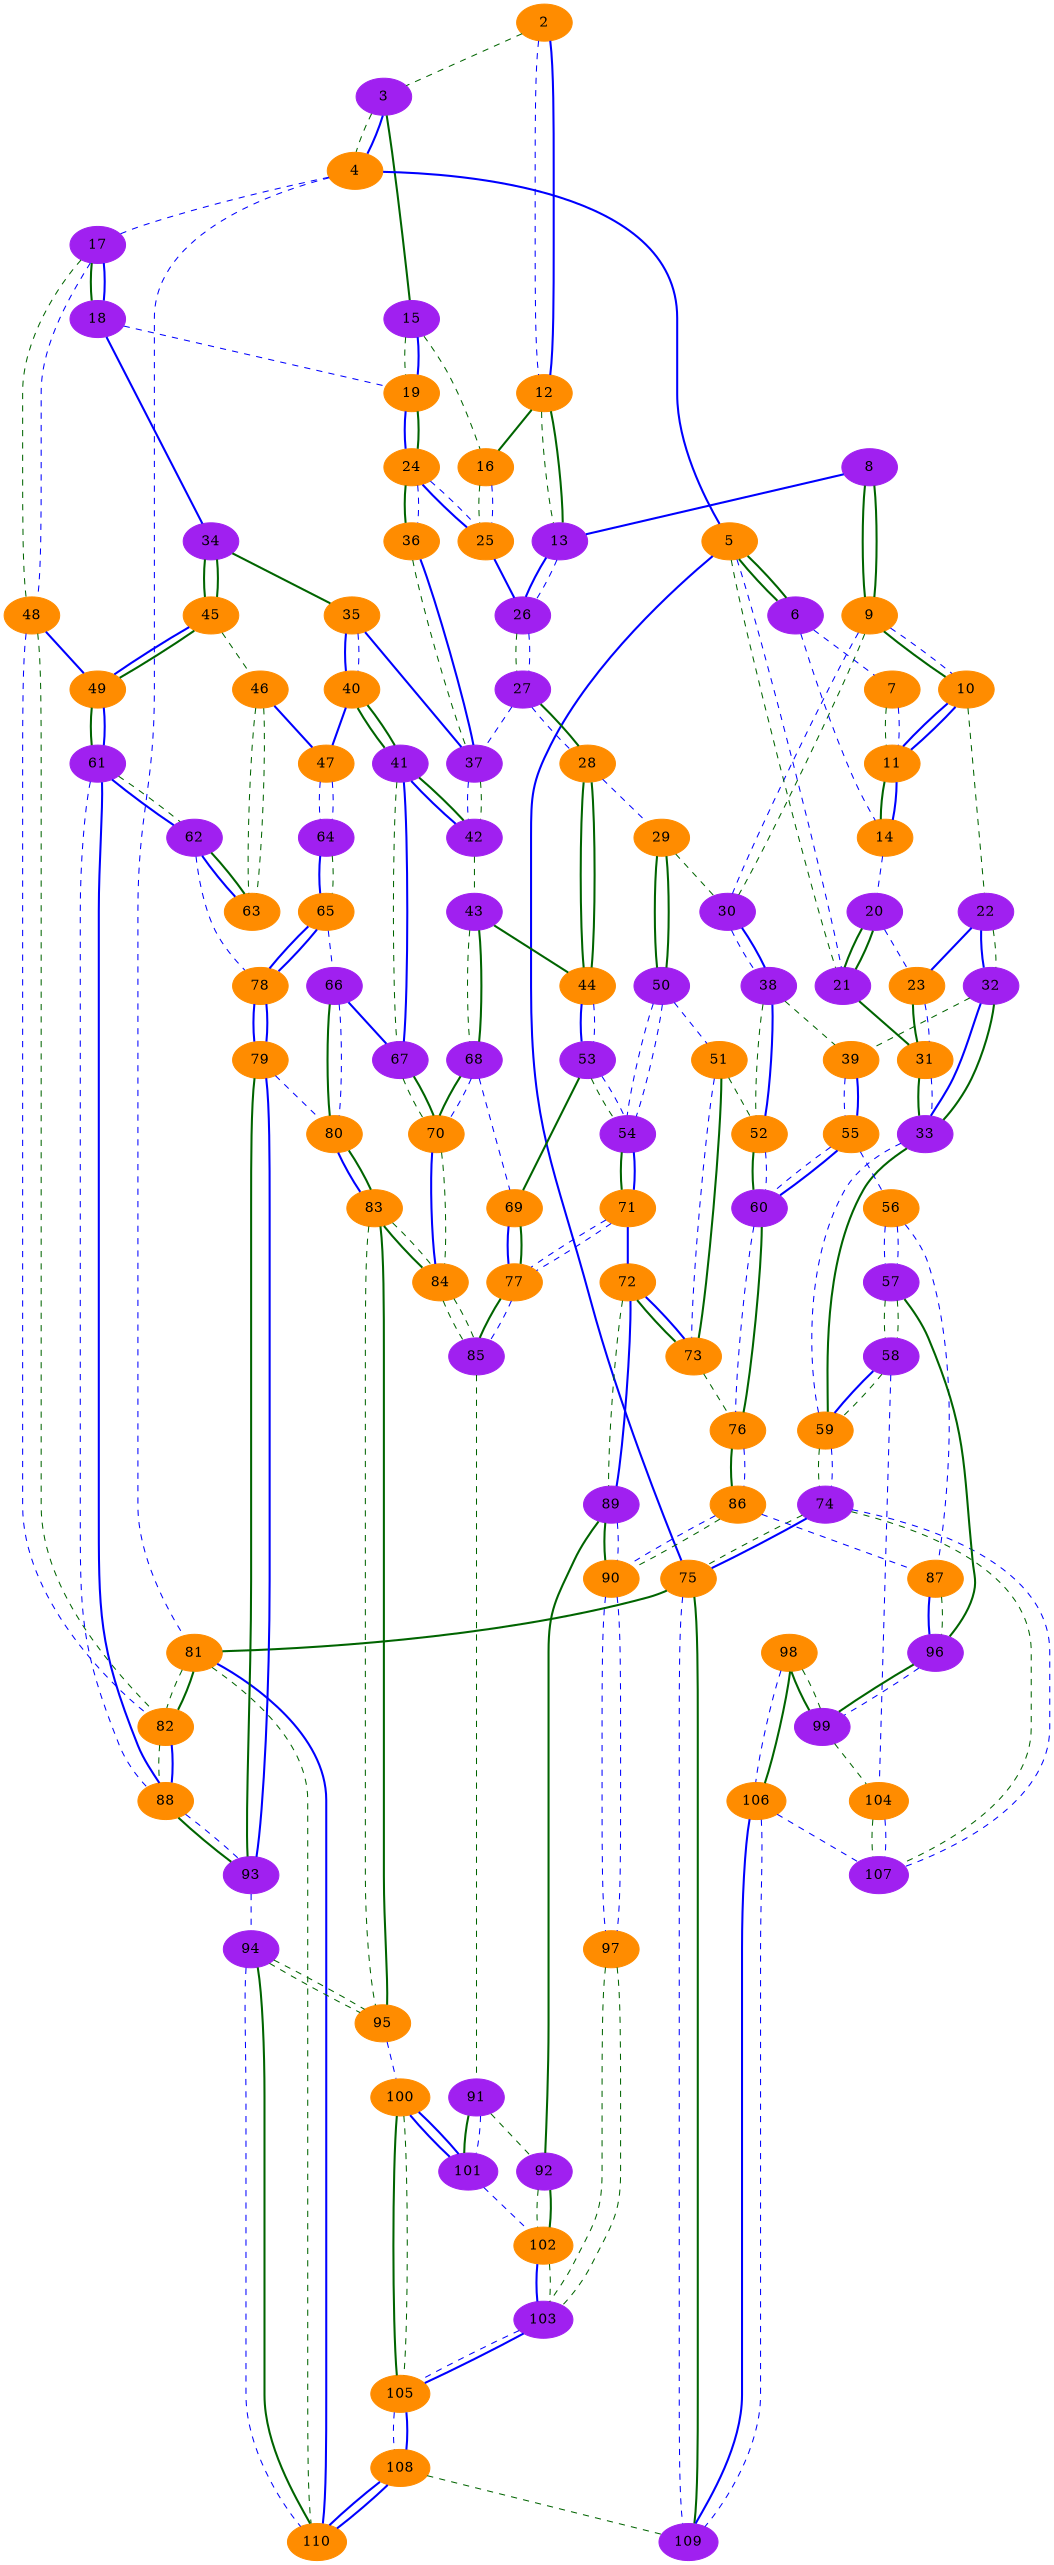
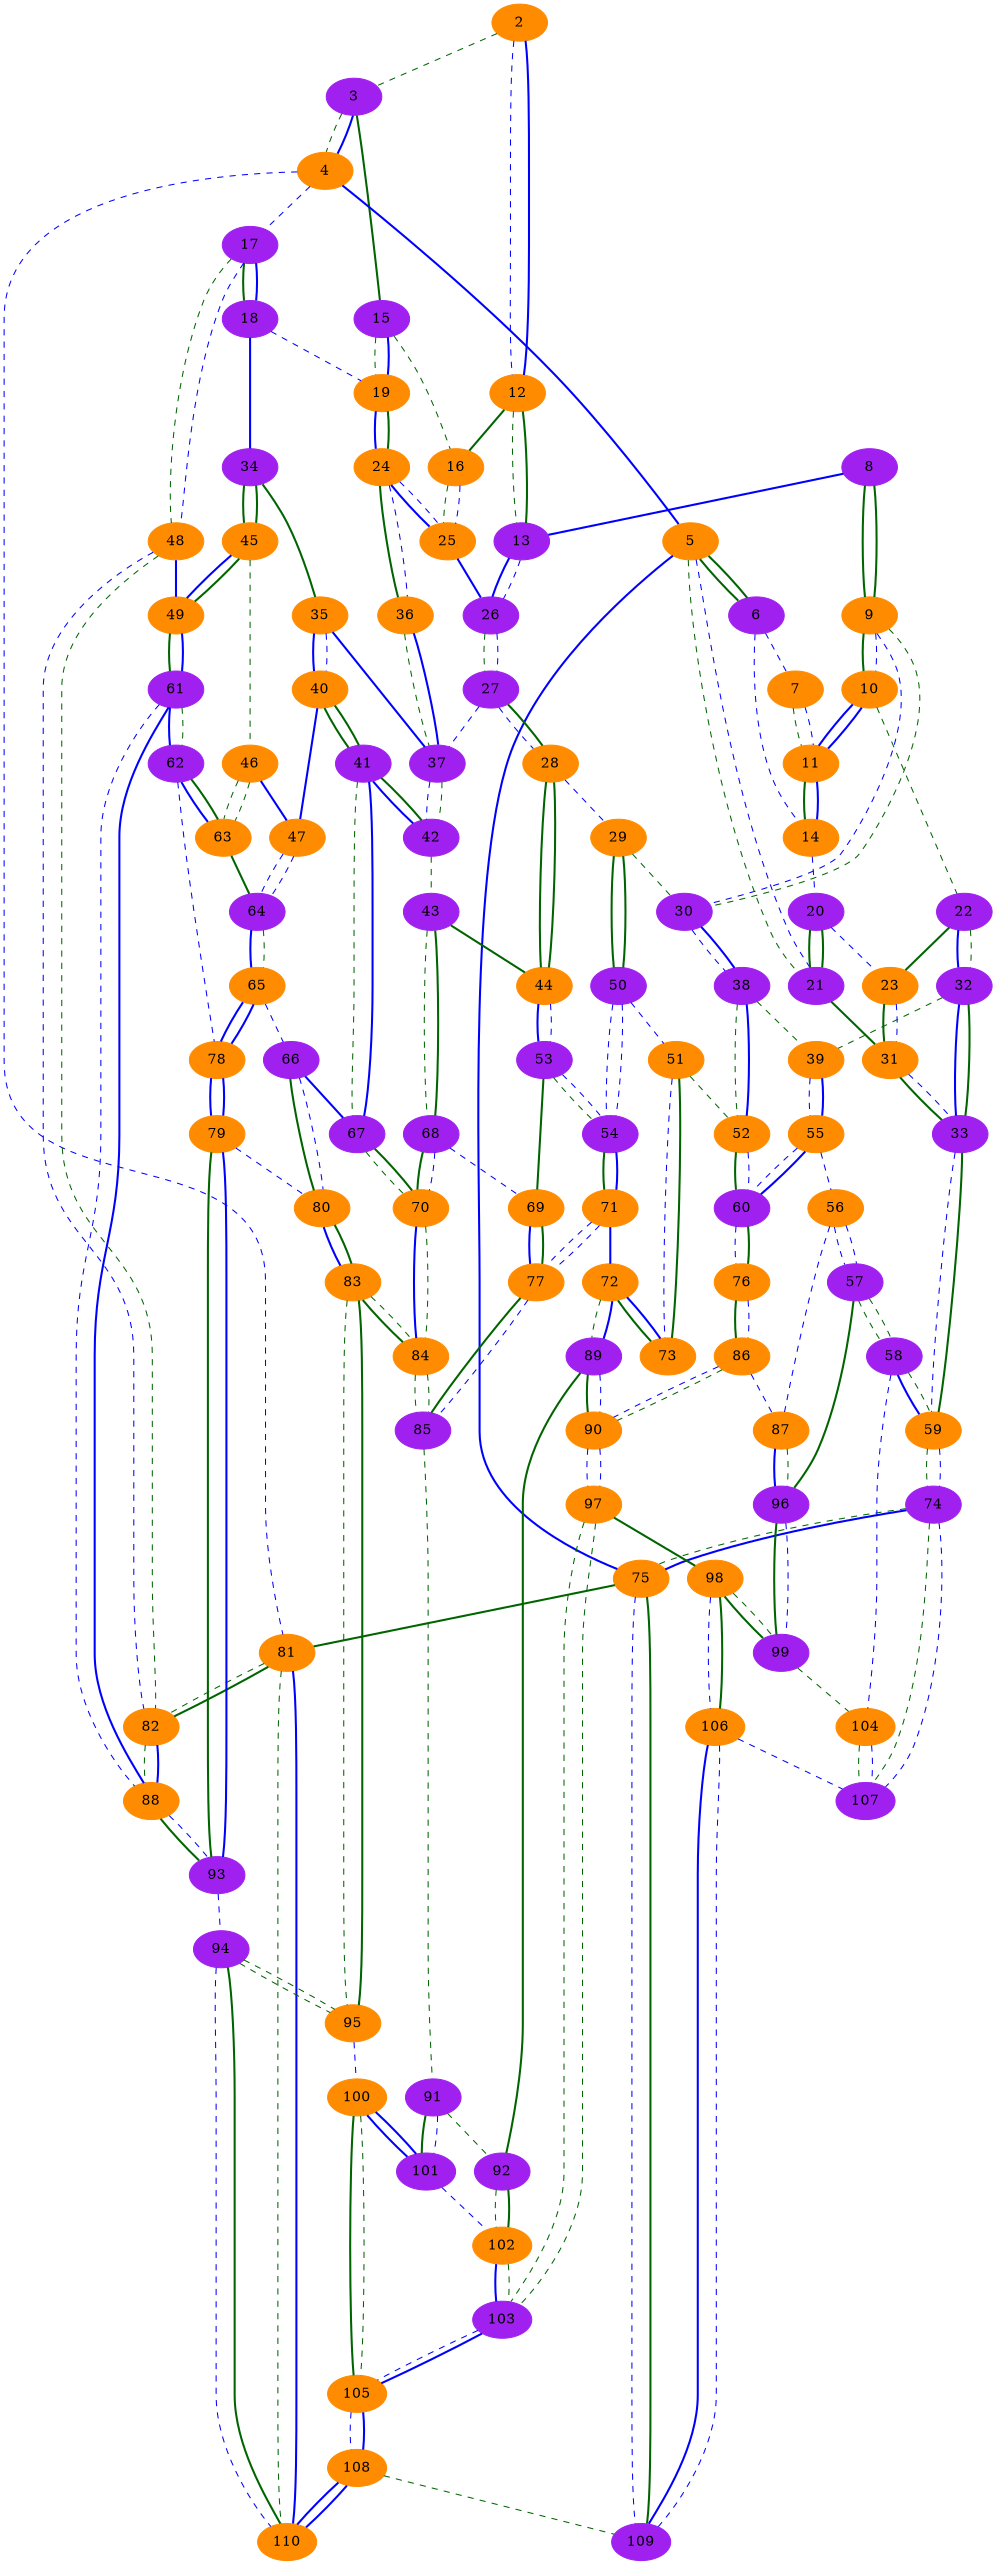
edge "63" -- "64": added
edge "22" -- "23": color blue -> darkgreen
edge "73" -- "76": removed
edge "97" -- "98": added
